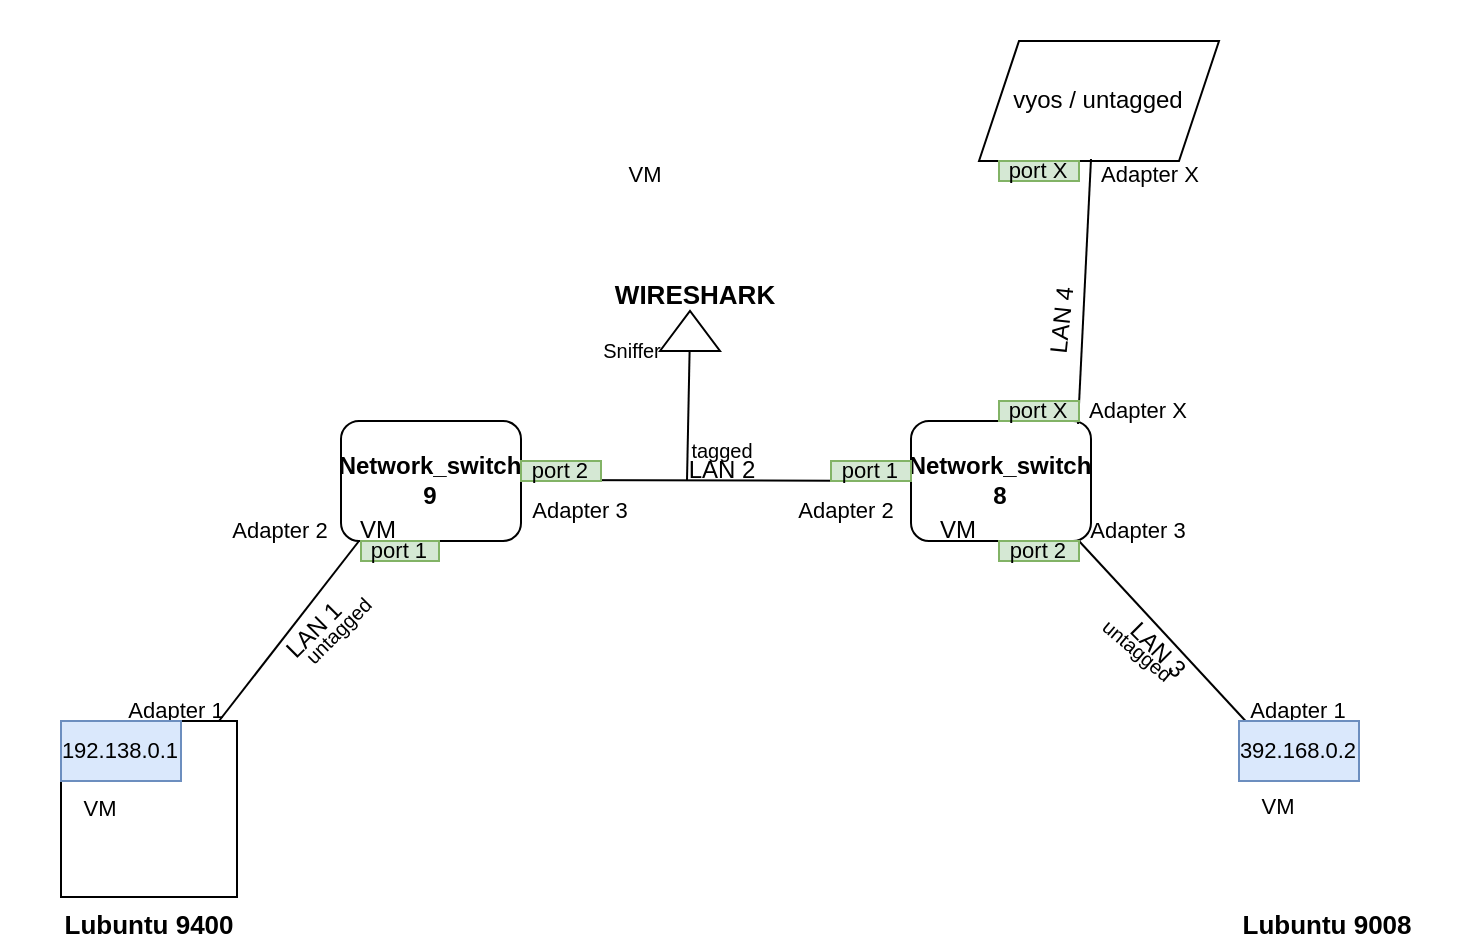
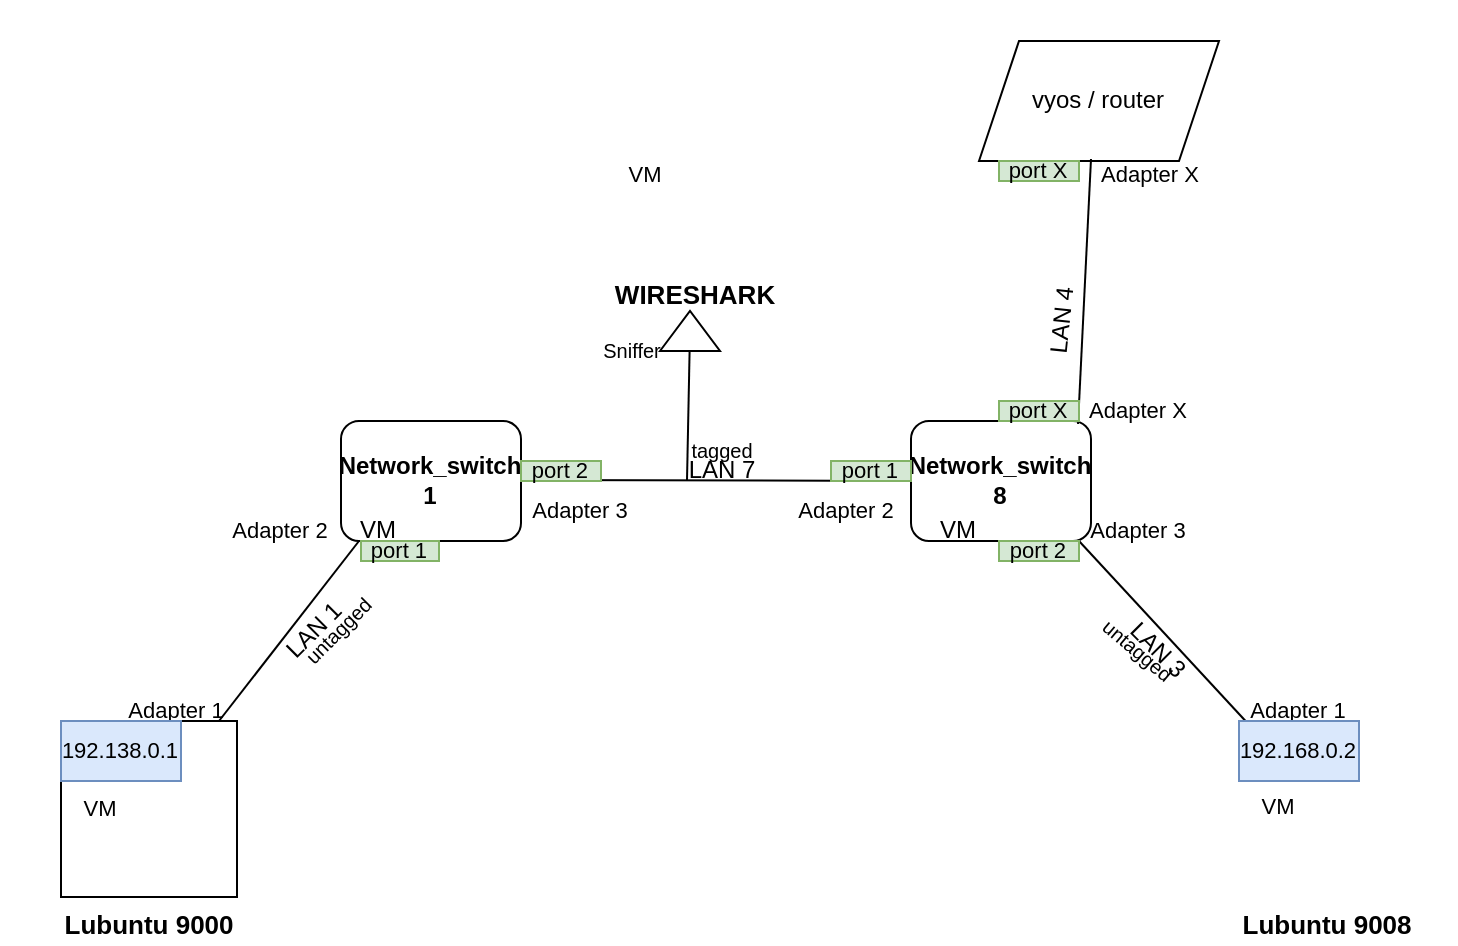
node "vyos / untagged": label "vyos / untagged" -> "vyos / router"
node "LAN 2": label "LAN 2" -> "LAN 7"
node "Network_switch 9": label "Network_switch 9" -> "Network_switch 1"
node "392.168.0.2": label "392.168.0.2" -> "192.168.0.2"
node "Lubuntu 9400": label "Lubuntu 9400" -> "Lubuntu 9000"
